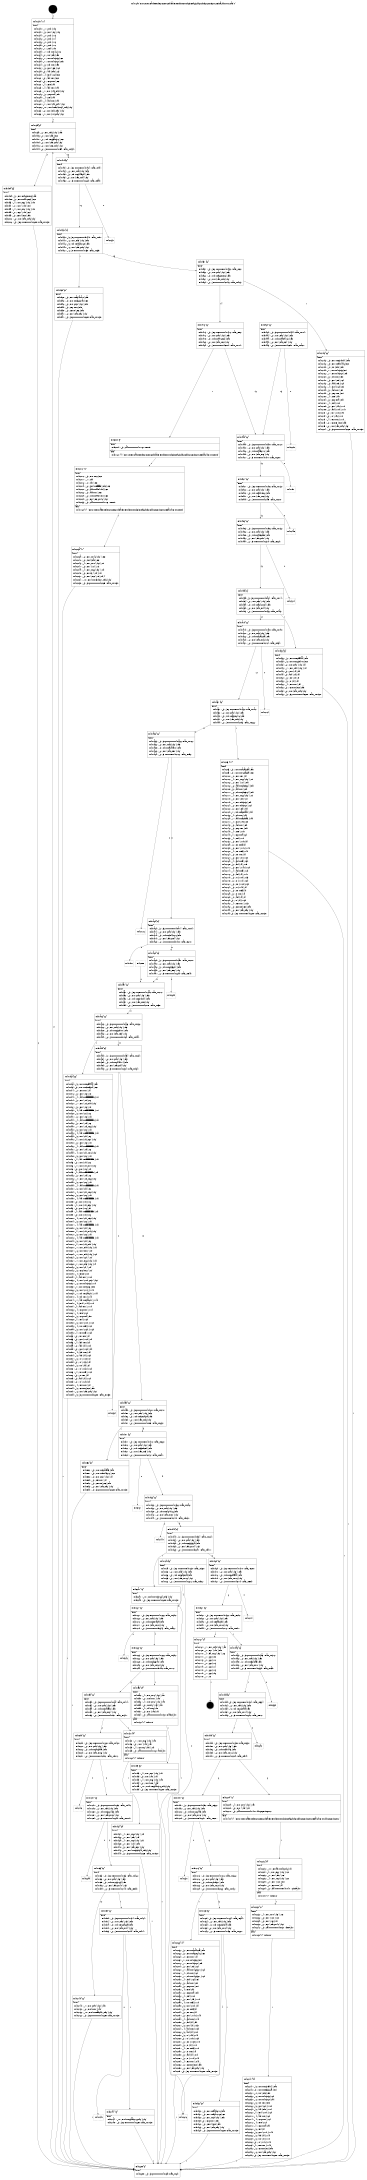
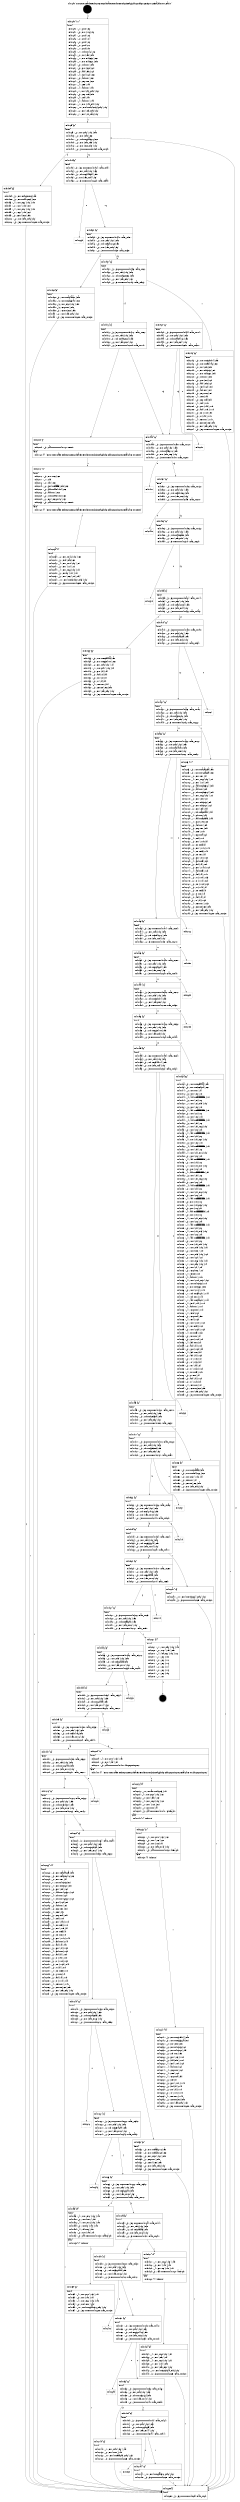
edge "0x4027ee" -> "0x401aa7 [28]": reversed
edge "0x401c2f [28]" -> "0x402878": now "0x401c2f [28]" -> "0x401c4b [28]"
